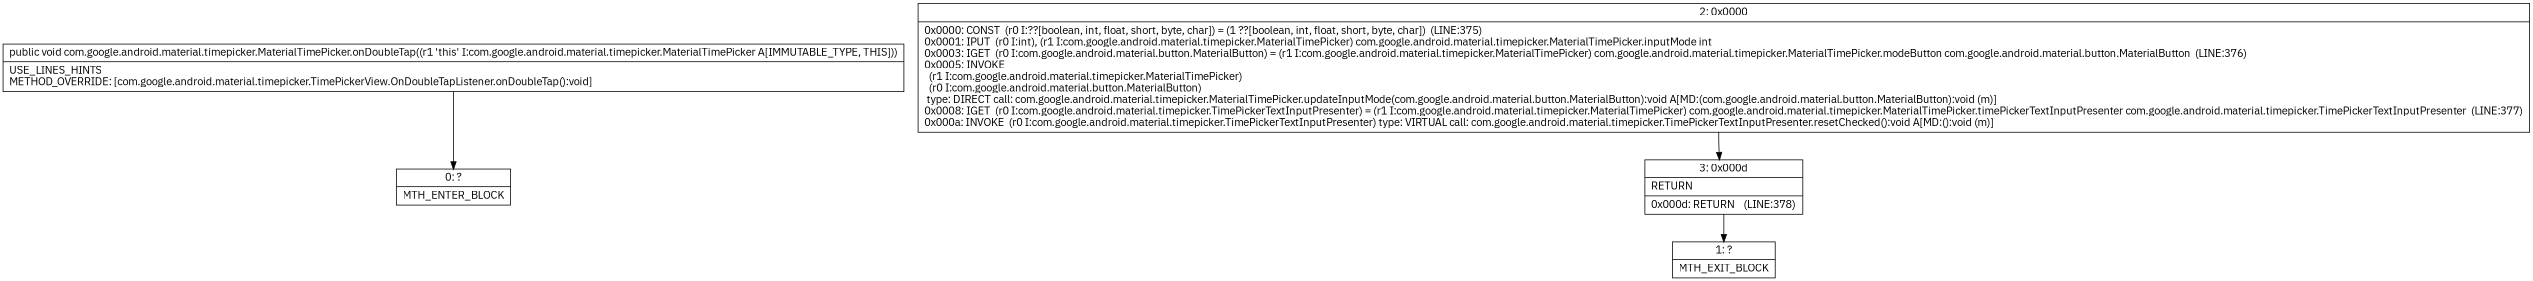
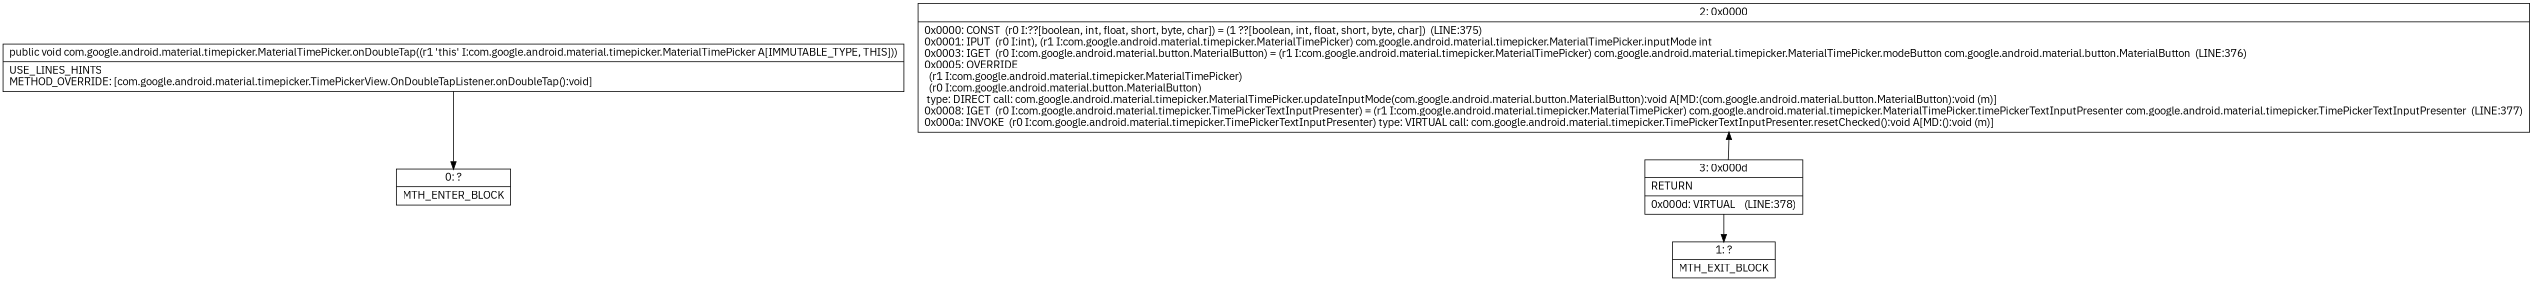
node "2: 0x0000": text "0x0005: INVOKE" -> "0x0005: OVERRIDE"
edge "2: 0x0000" -> "3: 0x000d": reversed
node "3: 0x000d": text "0x000d: RETURN    (LINE:378)" -> "0x000d: VIRTUAL    (LINE:378)"
